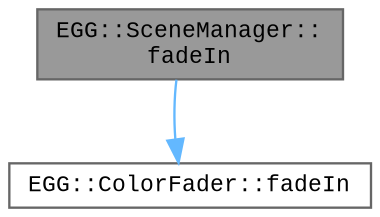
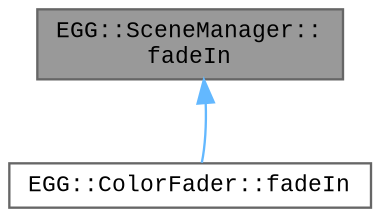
edge "EGG::SceneManager:: fadeIn" -> "EGG::ColorFader::fadeIn": reversed
